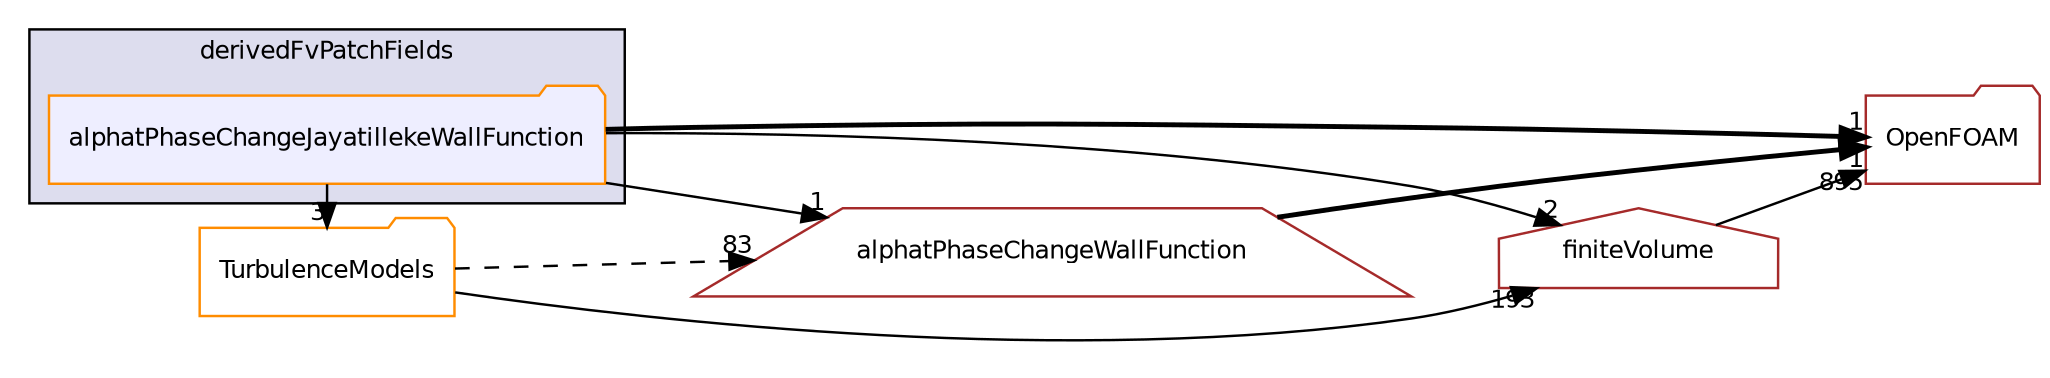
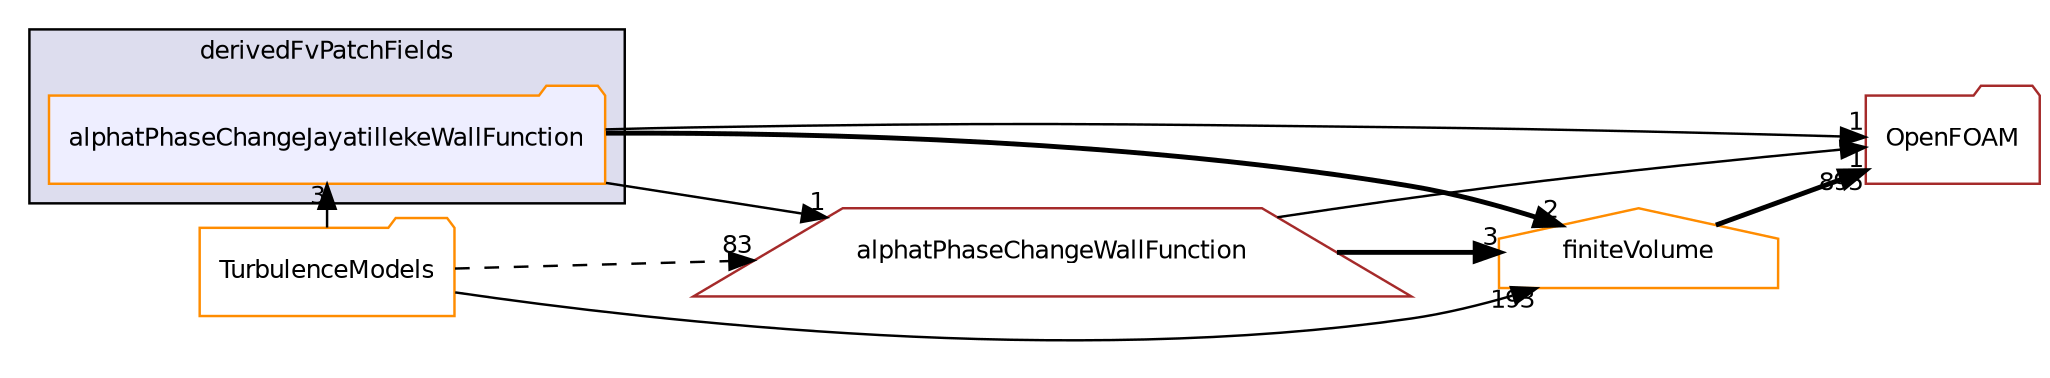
edge "alphatPhaseChangeJayatillekeWallFunction" -> "OpenFOAM": style bold -> solid
edge "alphatPhaseChangeJayatillekeWallFunction" -> "finiteVolume": style solid -> bold
edge "alphatPhaseChangeWallFunction" -> "OpenFOAM": style bold -> solid
edge "alphatPhaseChangeJayatillekeWallFunction" -> "TurbulenceModels": reversed
edge "finiteVolume" -> "OpenFOAM": style solid -> bold
edge "alphatPhaseChangeWallFunction" -> "finiteVolume": added
node "finiteVolume": color brown -> darkorange
